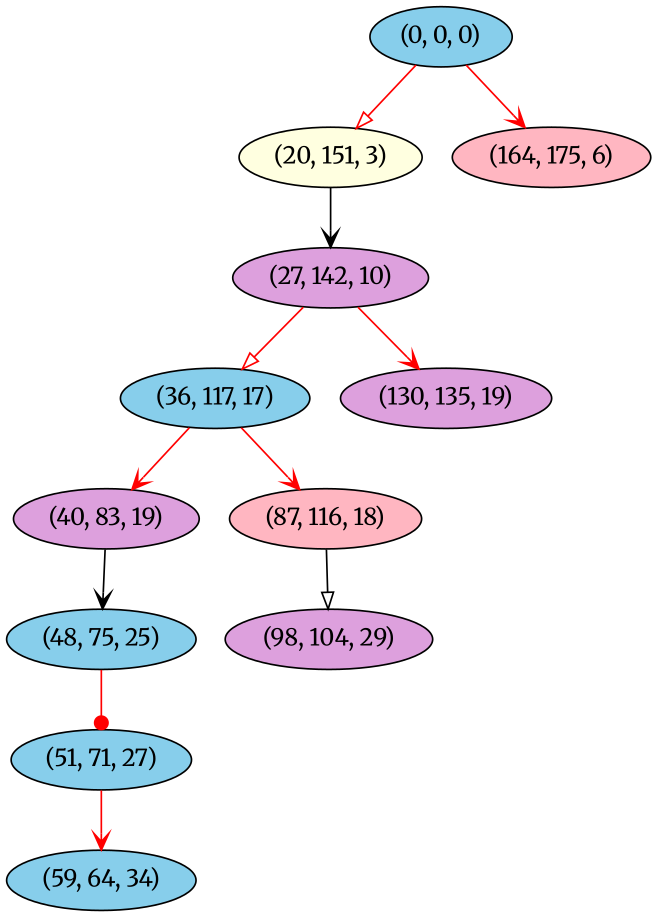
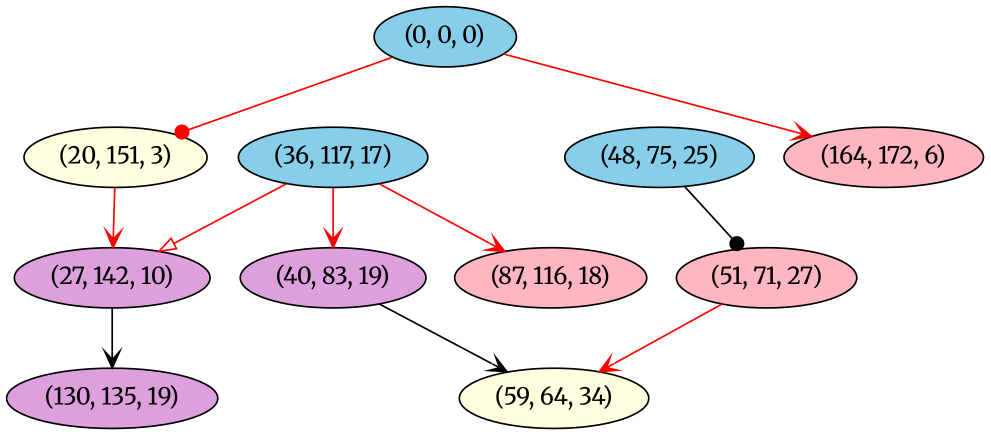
edge "(0, 0, 0)" -> "(20, 151, 3)": arrowhead onormal -> dot
node "(164, 175, 6)": label "(164, 175, 6)" -> "(164, 172, 6)"
edge "(20, 151, 3)" -> "(27, 142, 10)": color black -> red
edge "(27, 142, 10)" -> "(36, 117, 17)": reversed
edge "(27, 142, 10)" -> "(130, 135, 19)": color red -> black
edge "(40, 83, 19)" -> "(48, 75, 25)": now "(40, 83, 19)" -> "(59, 64, 34)"
node "(98, 104, 29)": removed
edge "(48, 75, 25)" -> "(51, 71, 27)": color red -> black
node "(51, 71, 27)": fillcolor skyblue -> lightpink
node "(59, 64, 34)": fillcolor skyblue -> lightyellow
